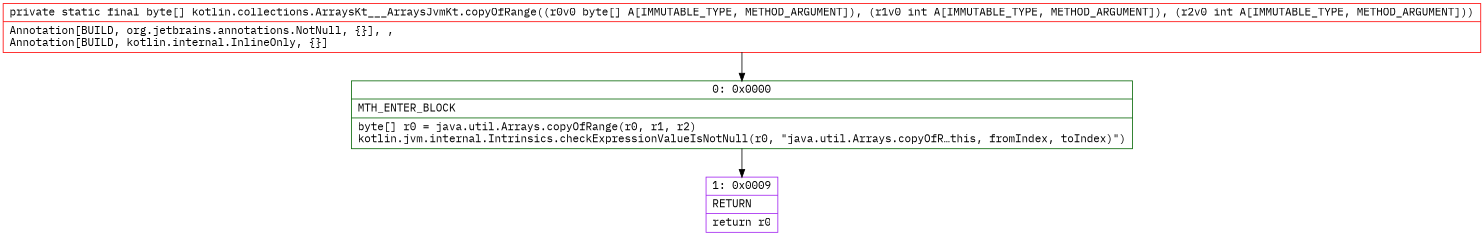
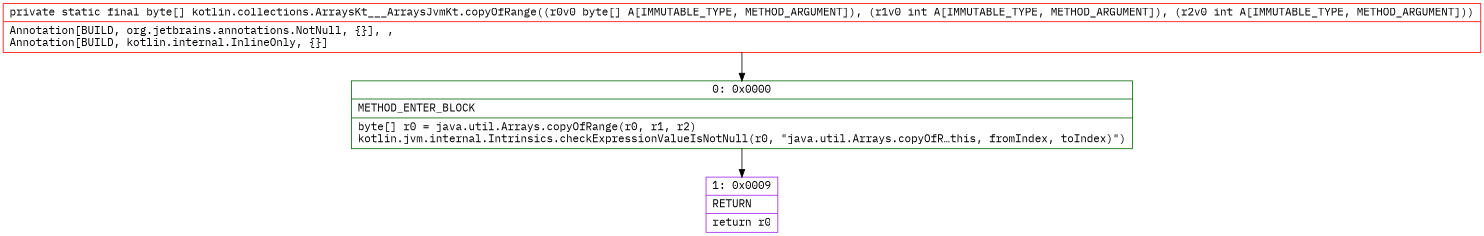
node "0: 0x0000": text "MTH_ENTER_BLOCK" -> "METHOD_ENTER_BLOCK"
